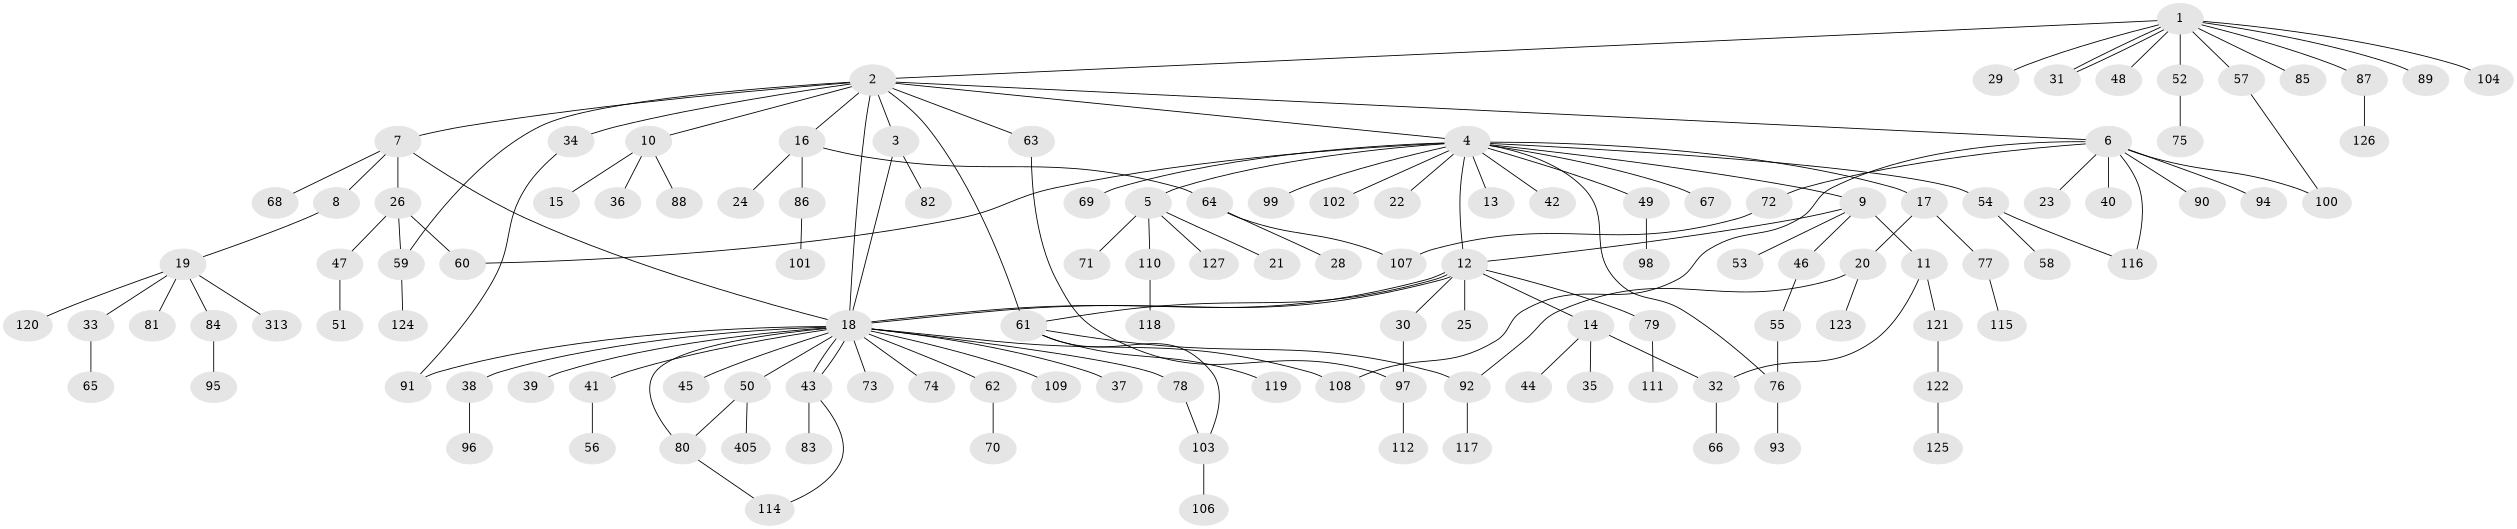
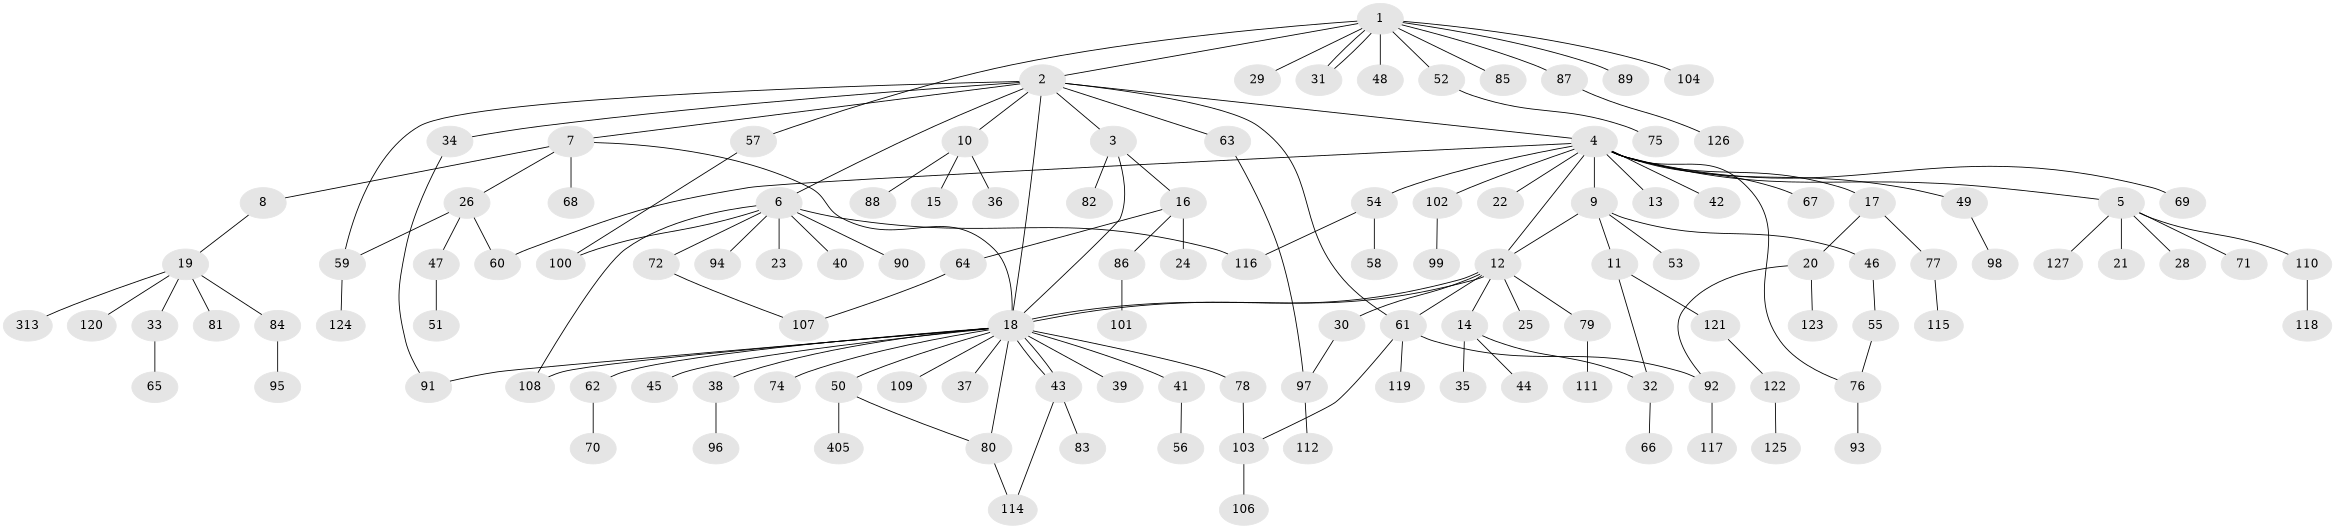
edge "2" -- "16": now "3" -- "16"
edge "4" -- "99": now "102" -- "99"
edge "64" -- "28": now "5" -- "28"
node "73": removed
